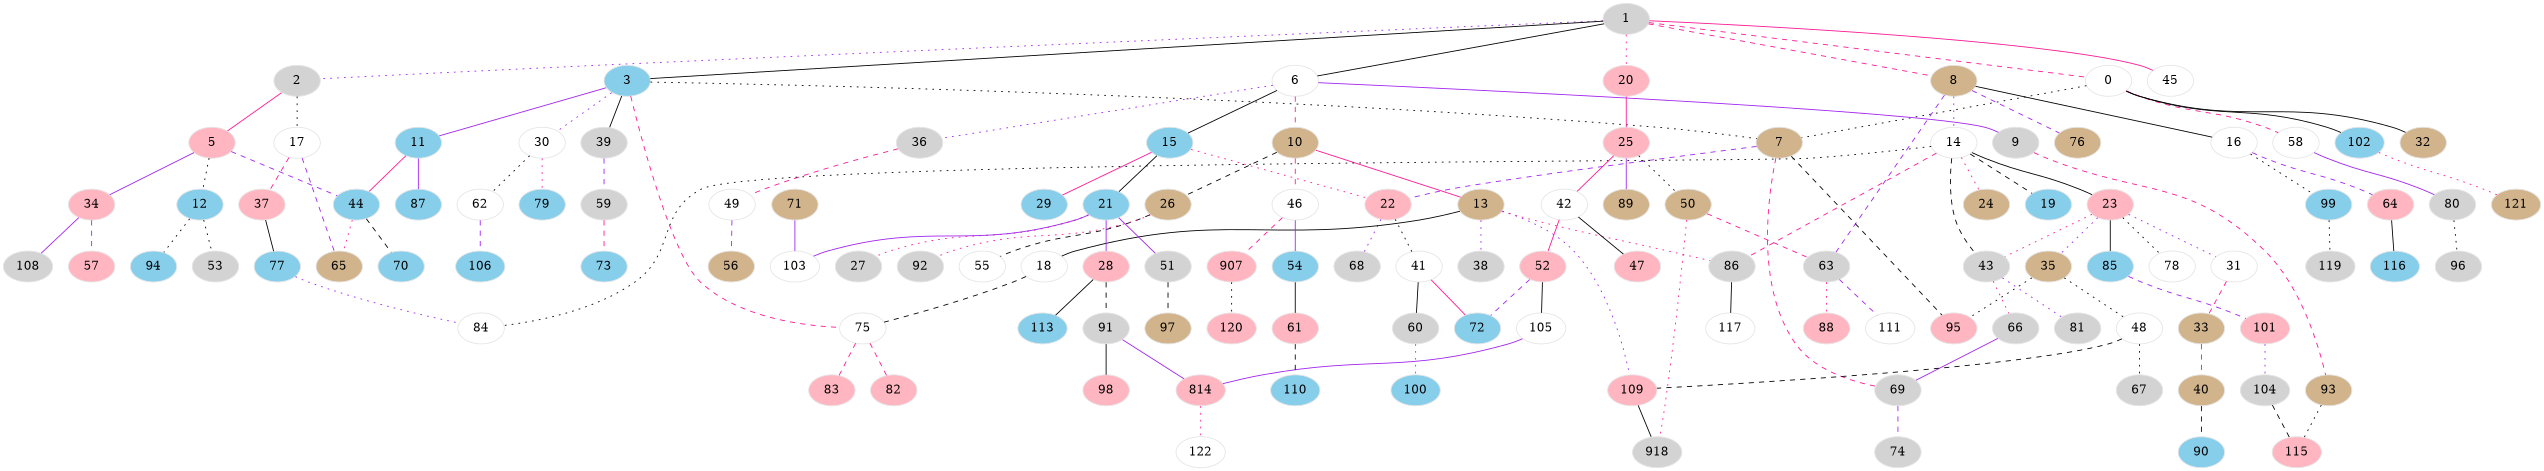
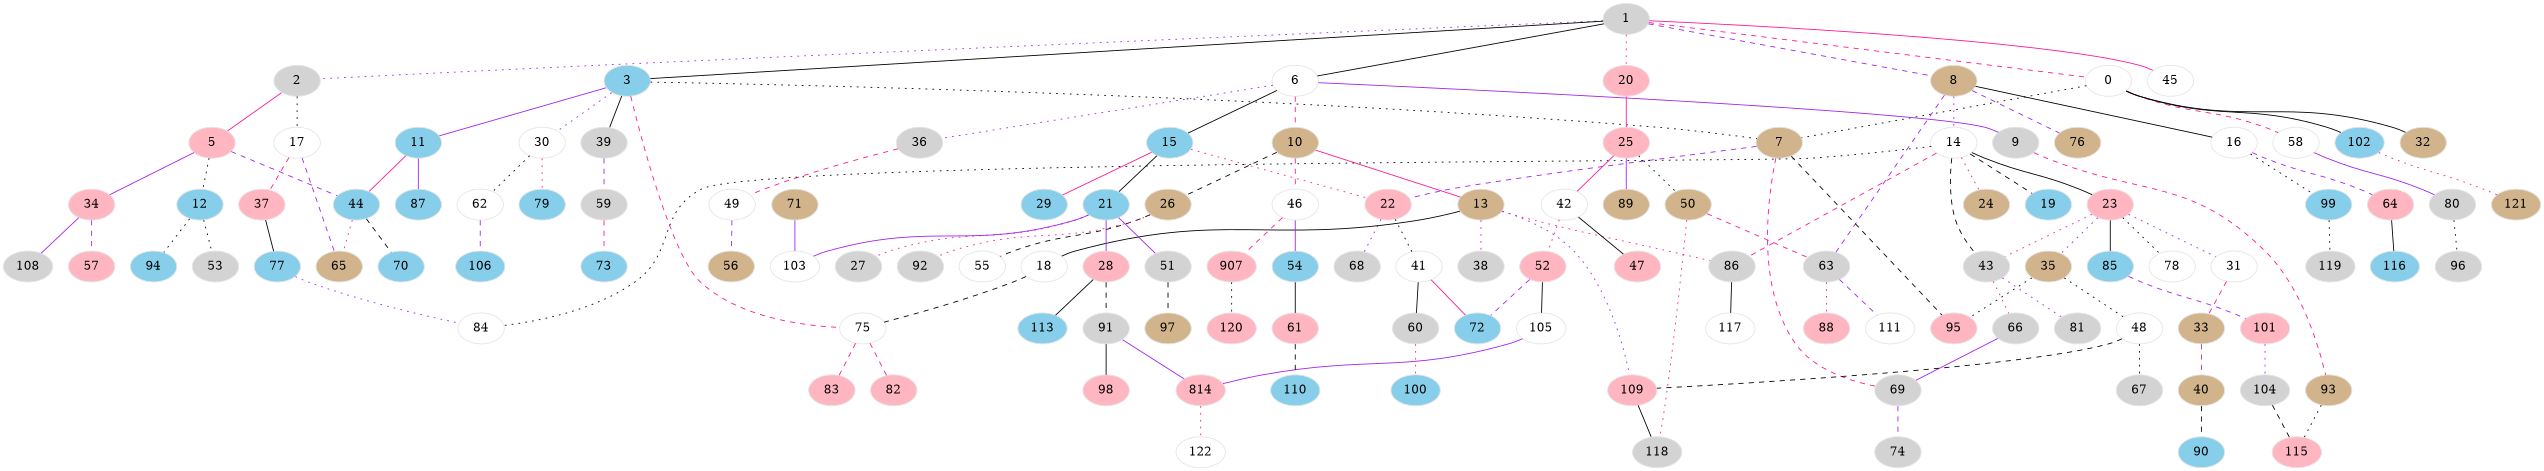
edge "1" -- "8": color deeppink -> purple
edge "42" -- "52": style solid -> dotted
node "918": label "918" -> "118"
